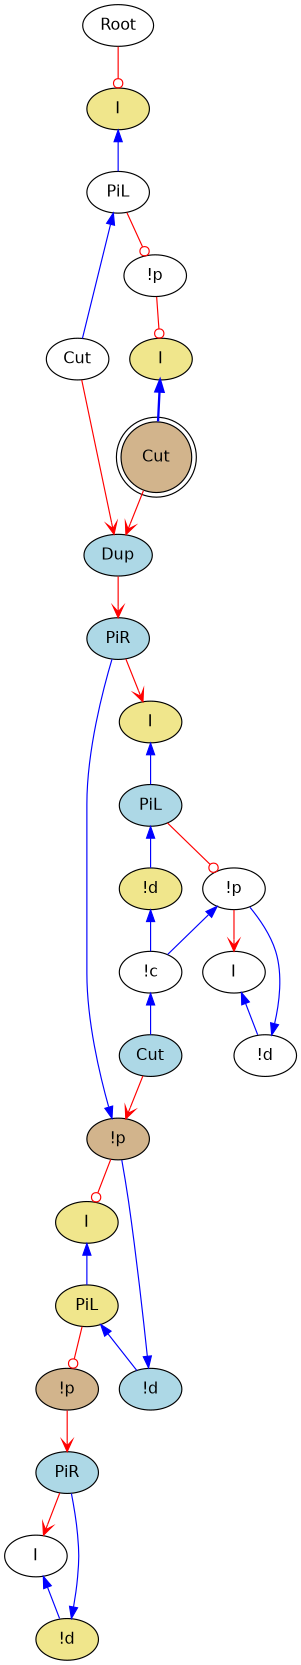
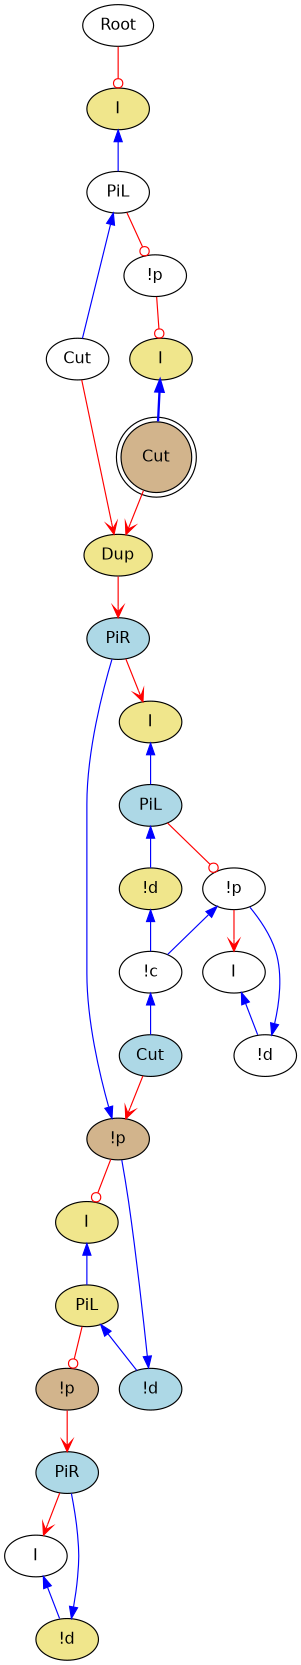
node "Dup": fillcolor lightblue -> khaki
